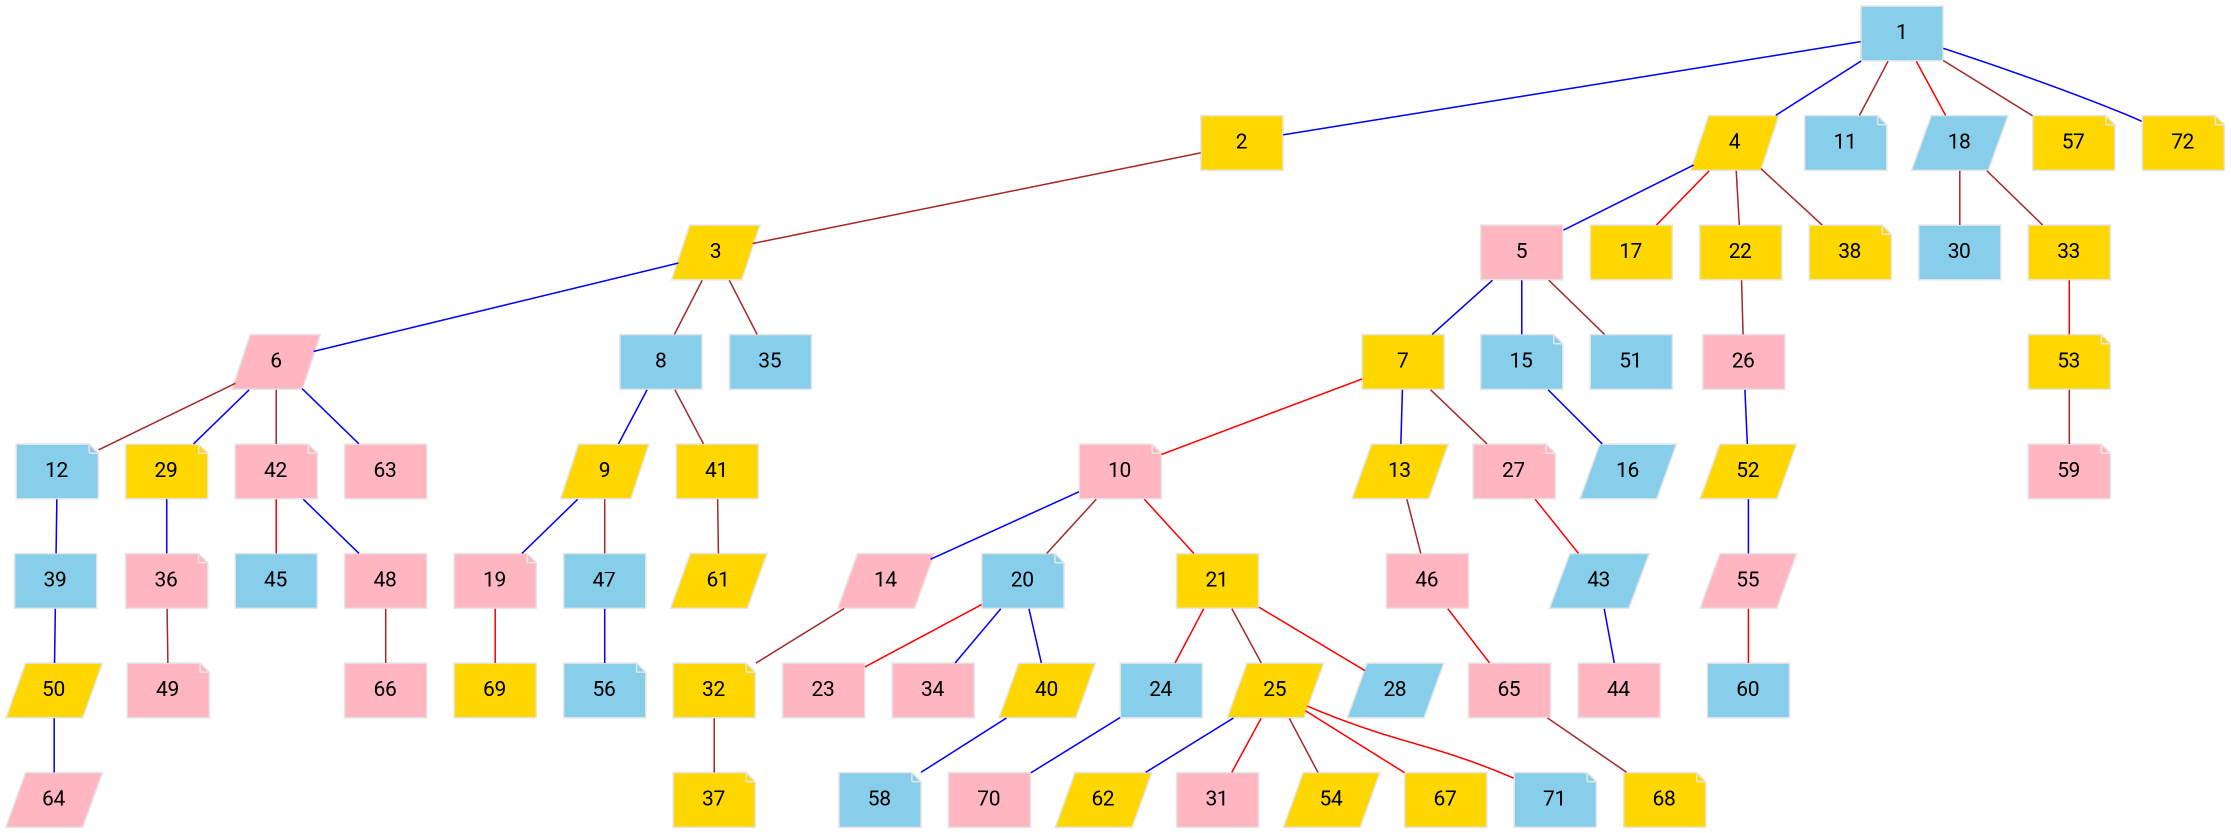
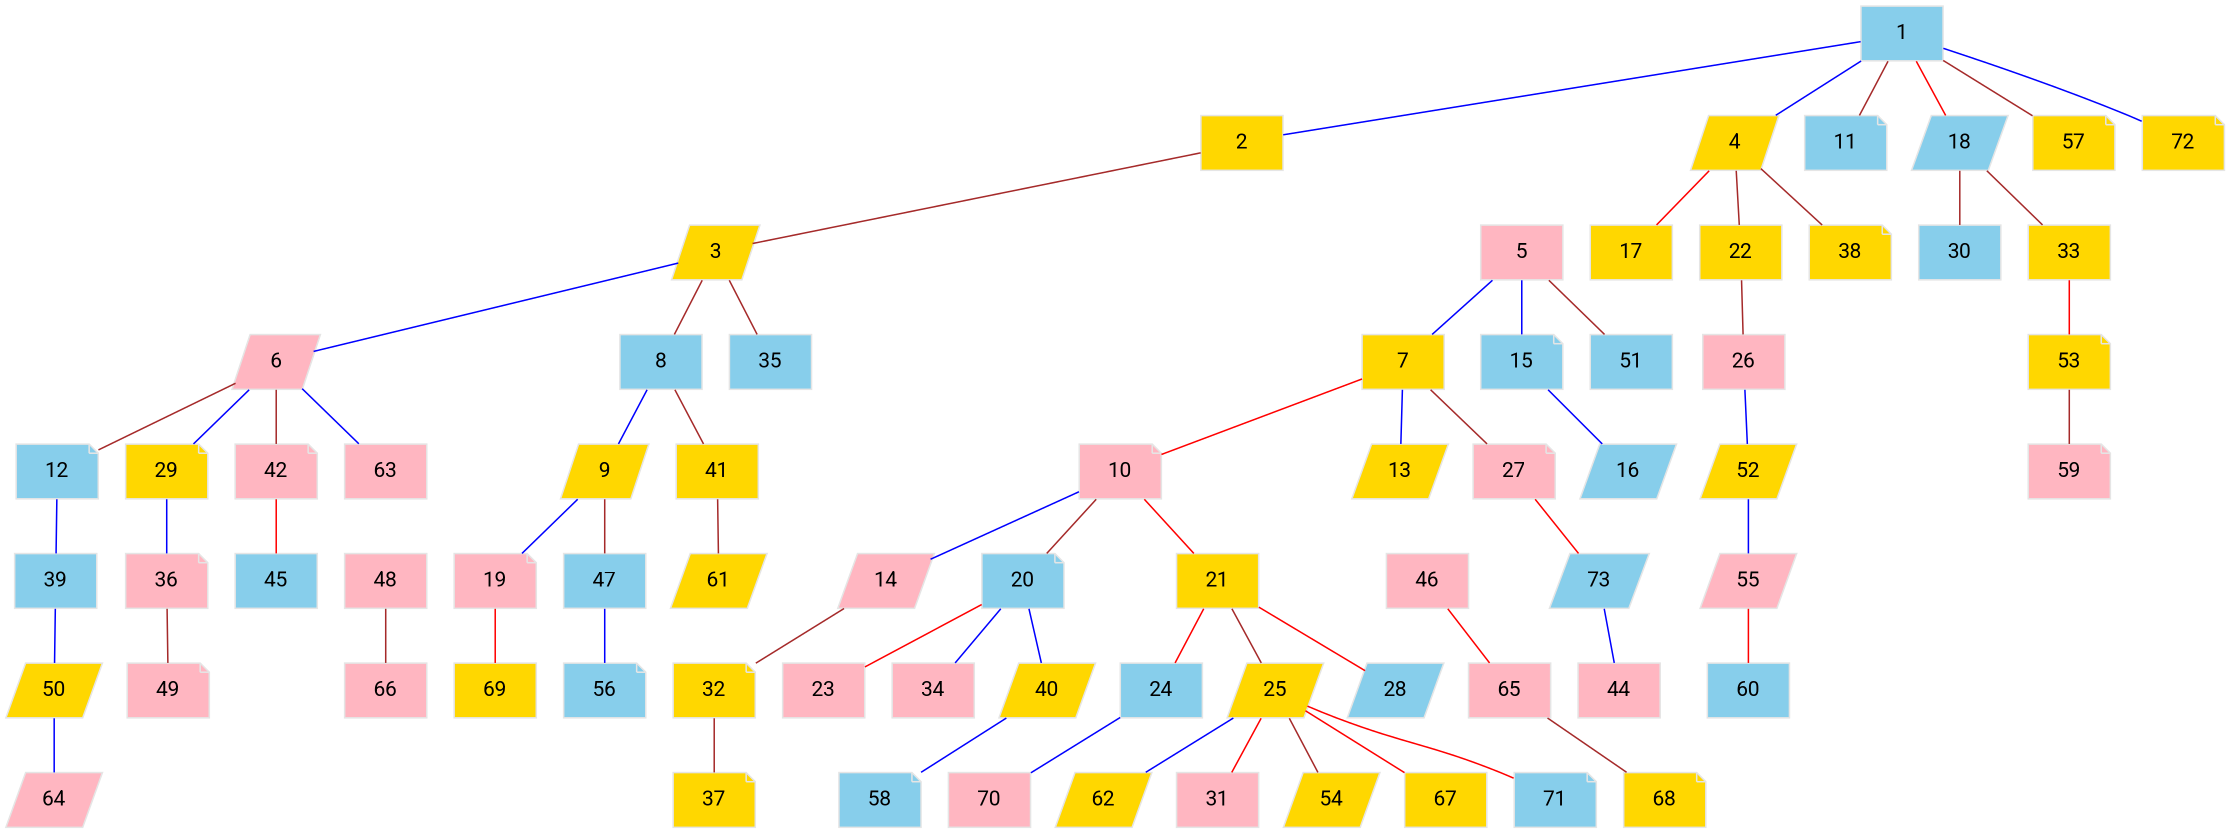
edge "4" -- "5": removed
edge "42" -- "48": removed
edge "13" -- "46": removed
node "43": label "43" -> "73"
